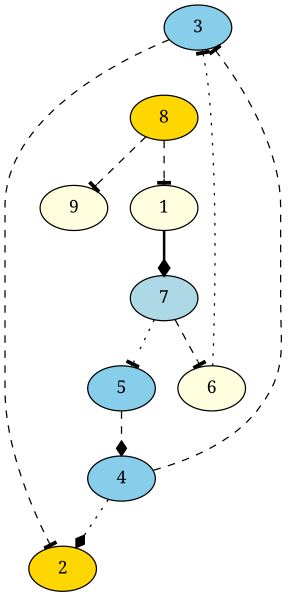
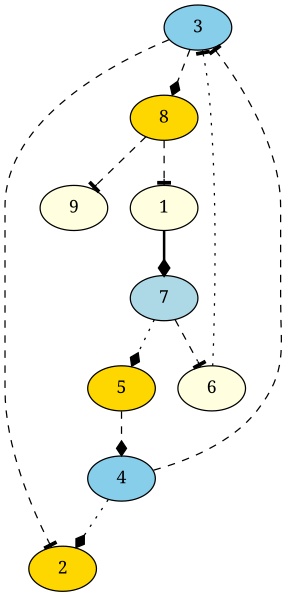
edge "3" -> "8": added
edge "7" -> "5": arrowhead tee -> diamond
node "5": fillcolor skyblue -> gold
